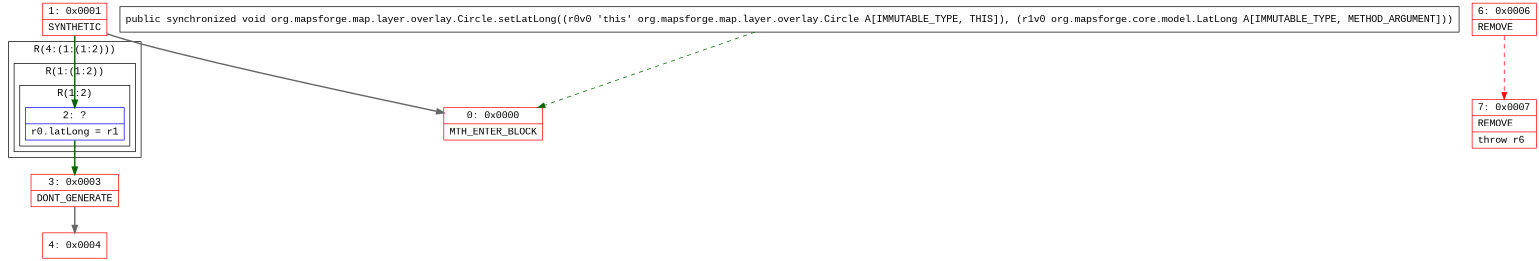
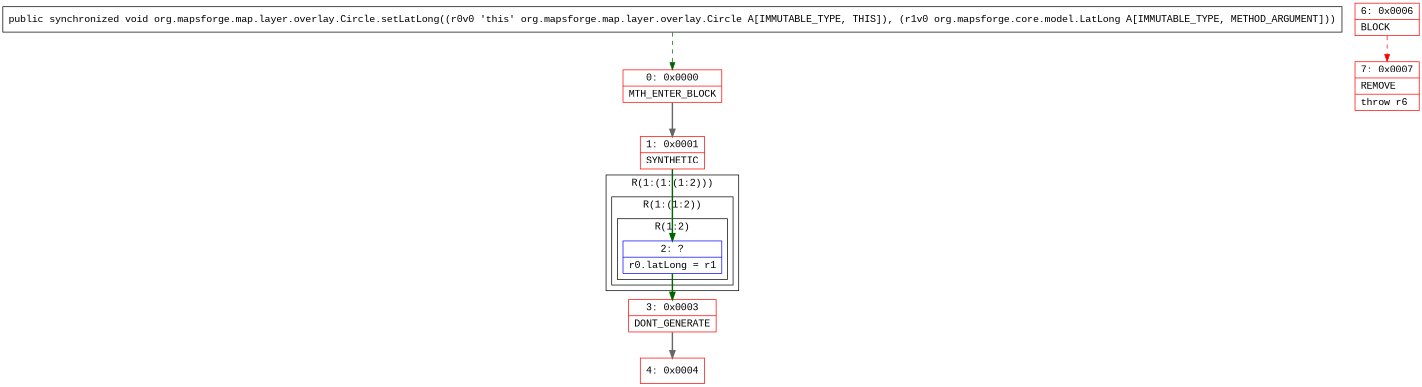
node "6: 0x0006": text "REMOVE" -> "BLOCK"
cluster "R(4:(1:(1:2)))": label "R(4:(1:(1:2)))" -> "R(1:(1:(1:2)))"
edge "1: 0x0001" -> "0: 0x0000": reversed
